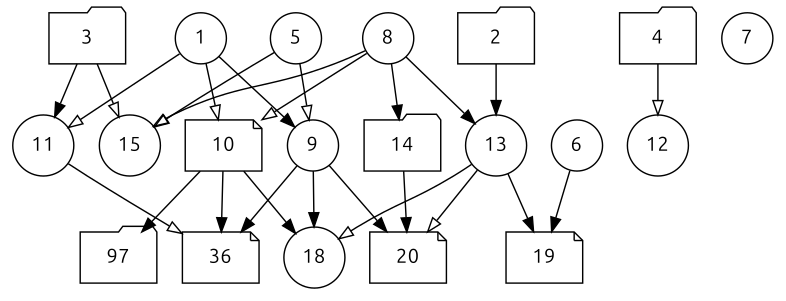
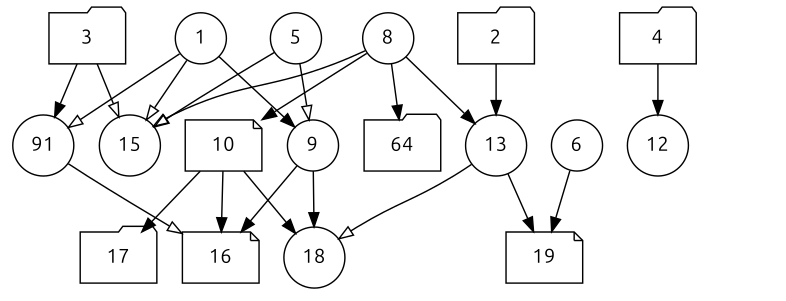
node "7": removed
edge "1" -> "10": now "1" -> "15"
edge "4" -> "12": arrowhead onormal -> normal
edge "8" -> "10": arrowhead onormal -> normal
node "11": label "11" -> "91"
node "14": label "14" -> "64"
node "97": label "97" -> "17"
node "36": label "36" -> "16"
node "20": removed
